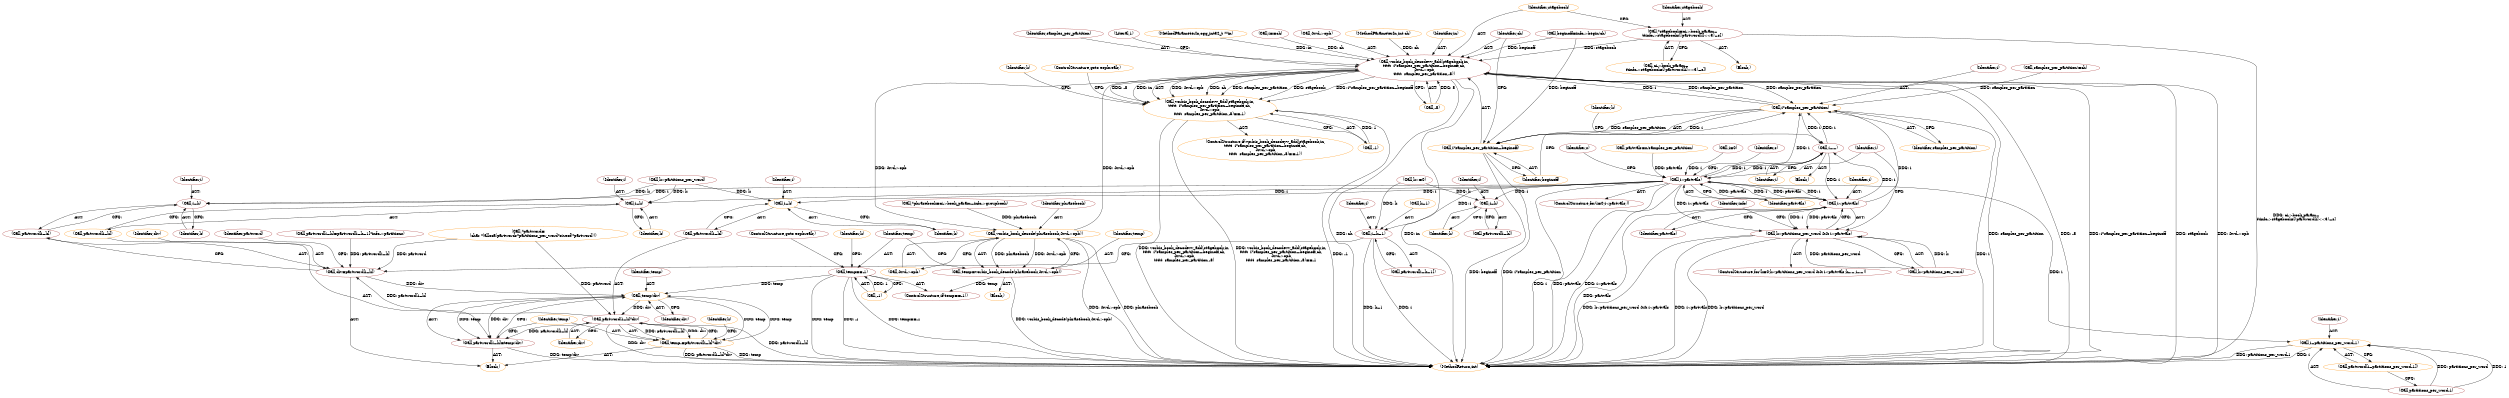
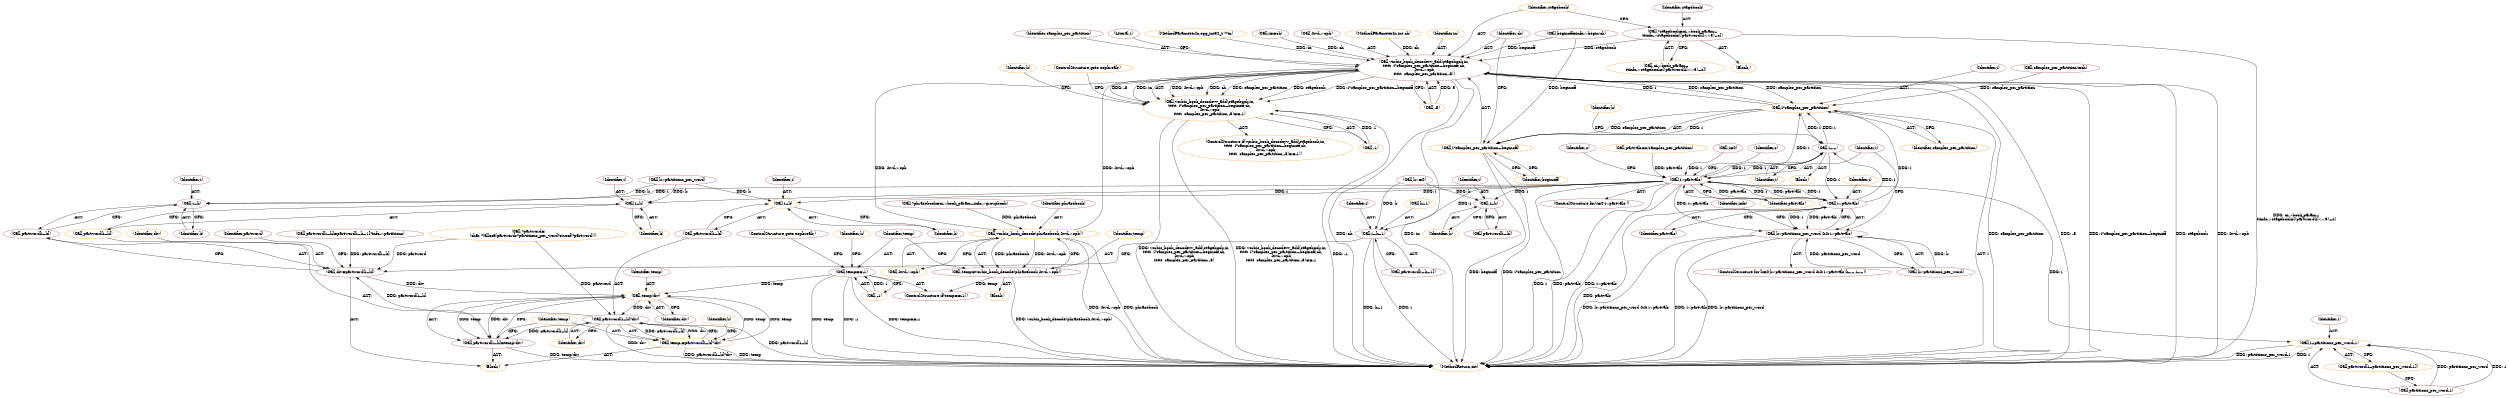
edge "(Identifier,beginoff)" -> "(Call,i*samples_per_partition)": removed, label "CFG:"
edge "(Identifier,beginoff)" -> "(Call,i*samples_per_partition+beginoff)": label "AST: " -> "CFG: "
edge "(Call,i*samples_per_partition)" -> "(MethodReturn,int)": label "DDG: i" -> "AST: i"
